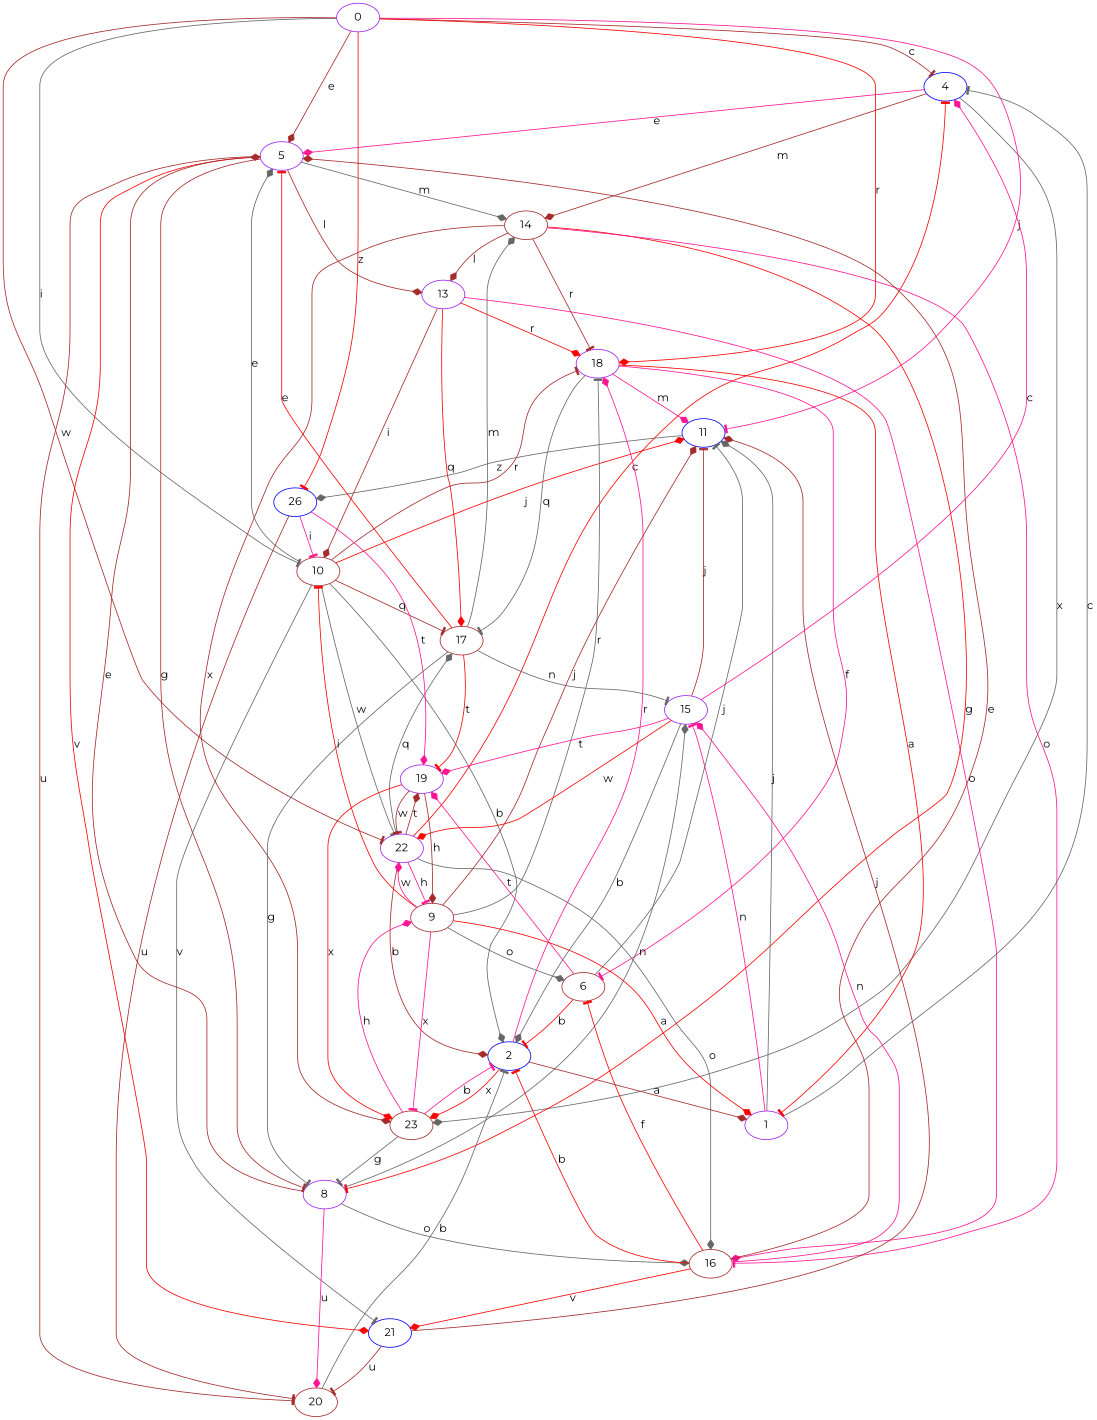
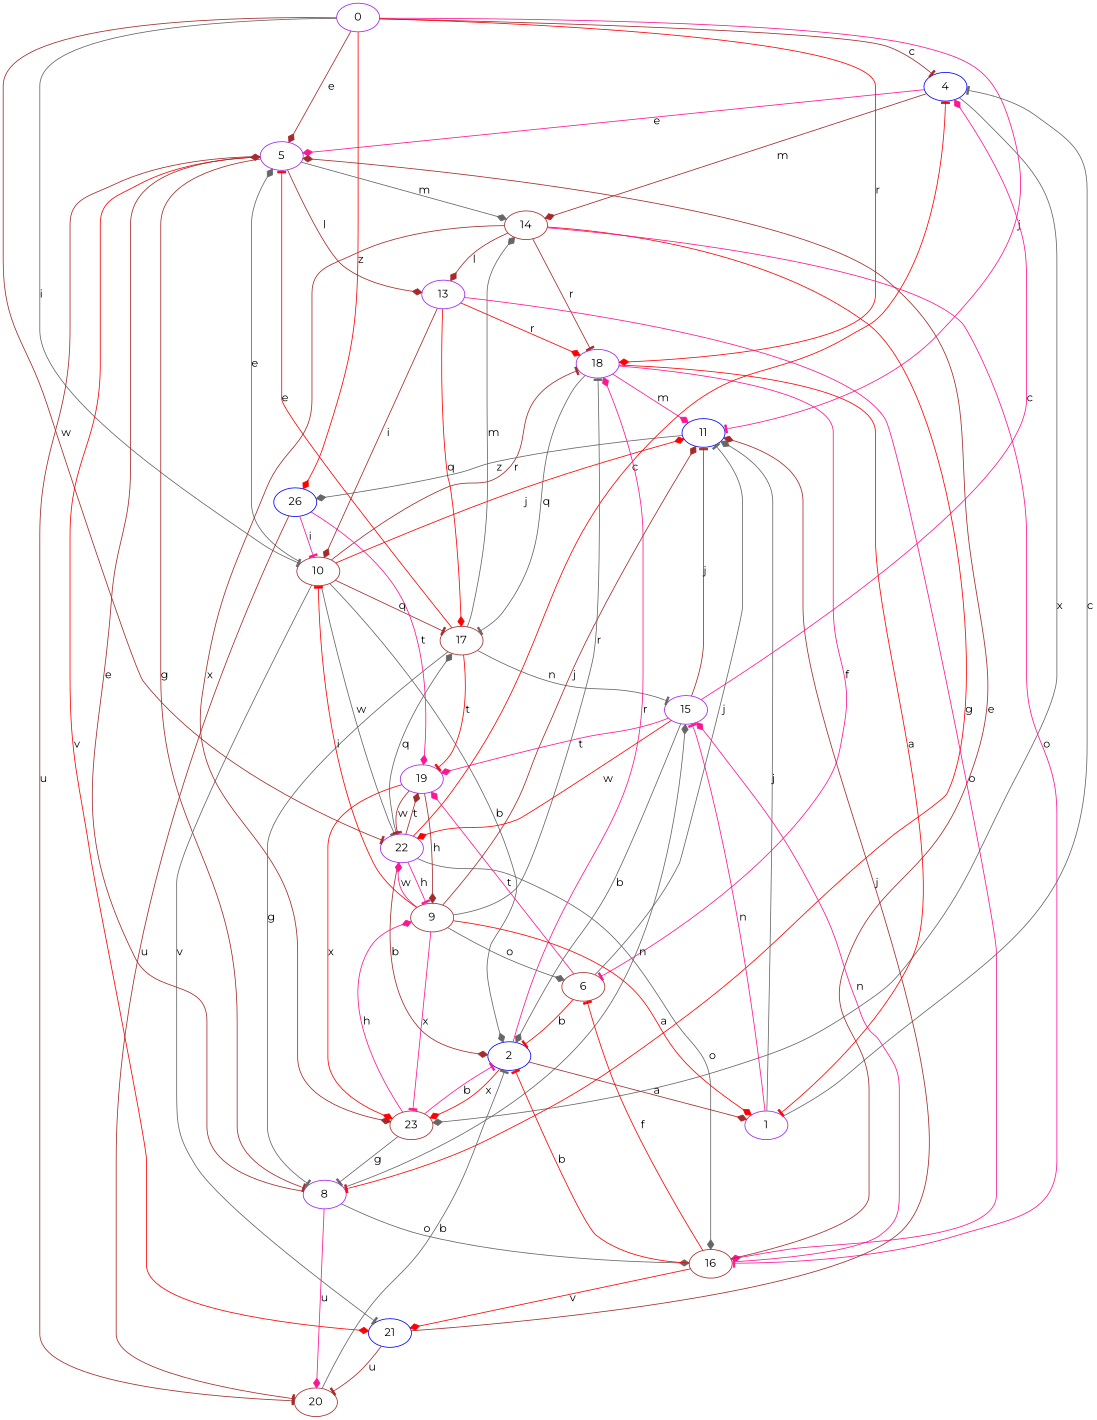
edge "0" -> "26": arrowhead tee -> diamond
